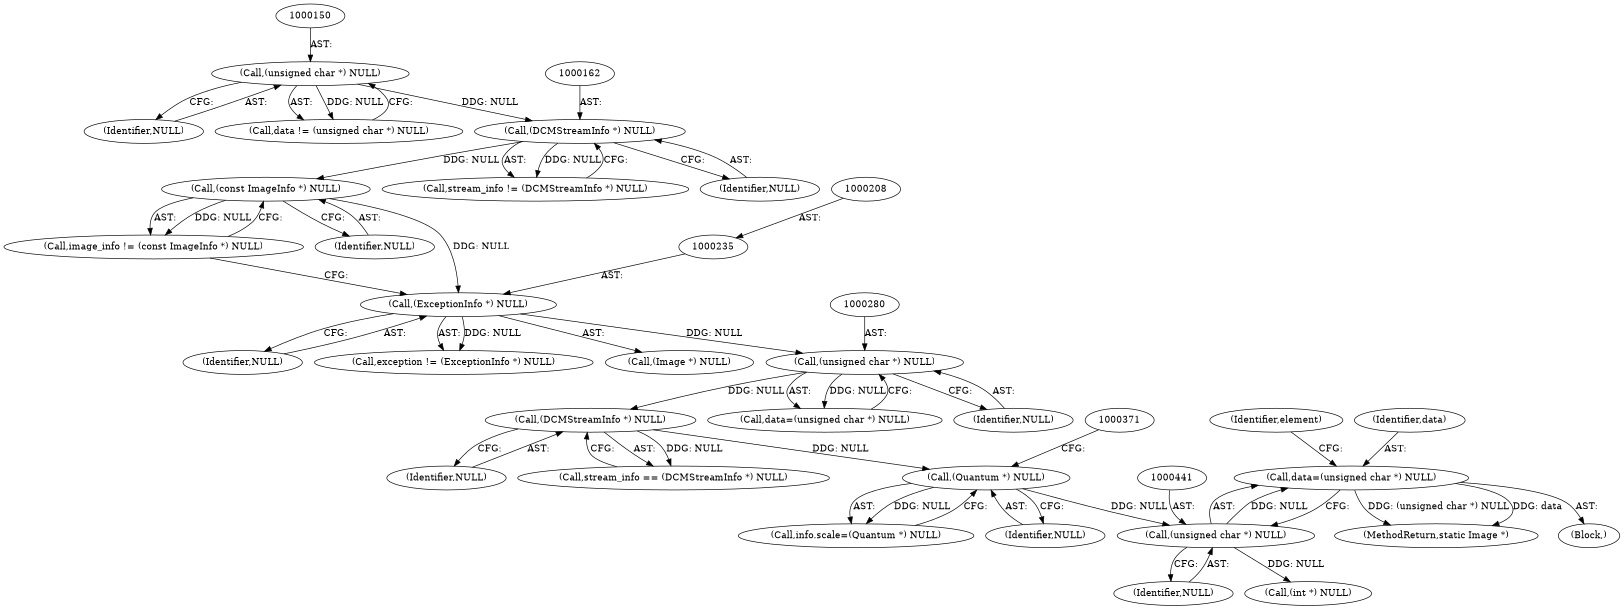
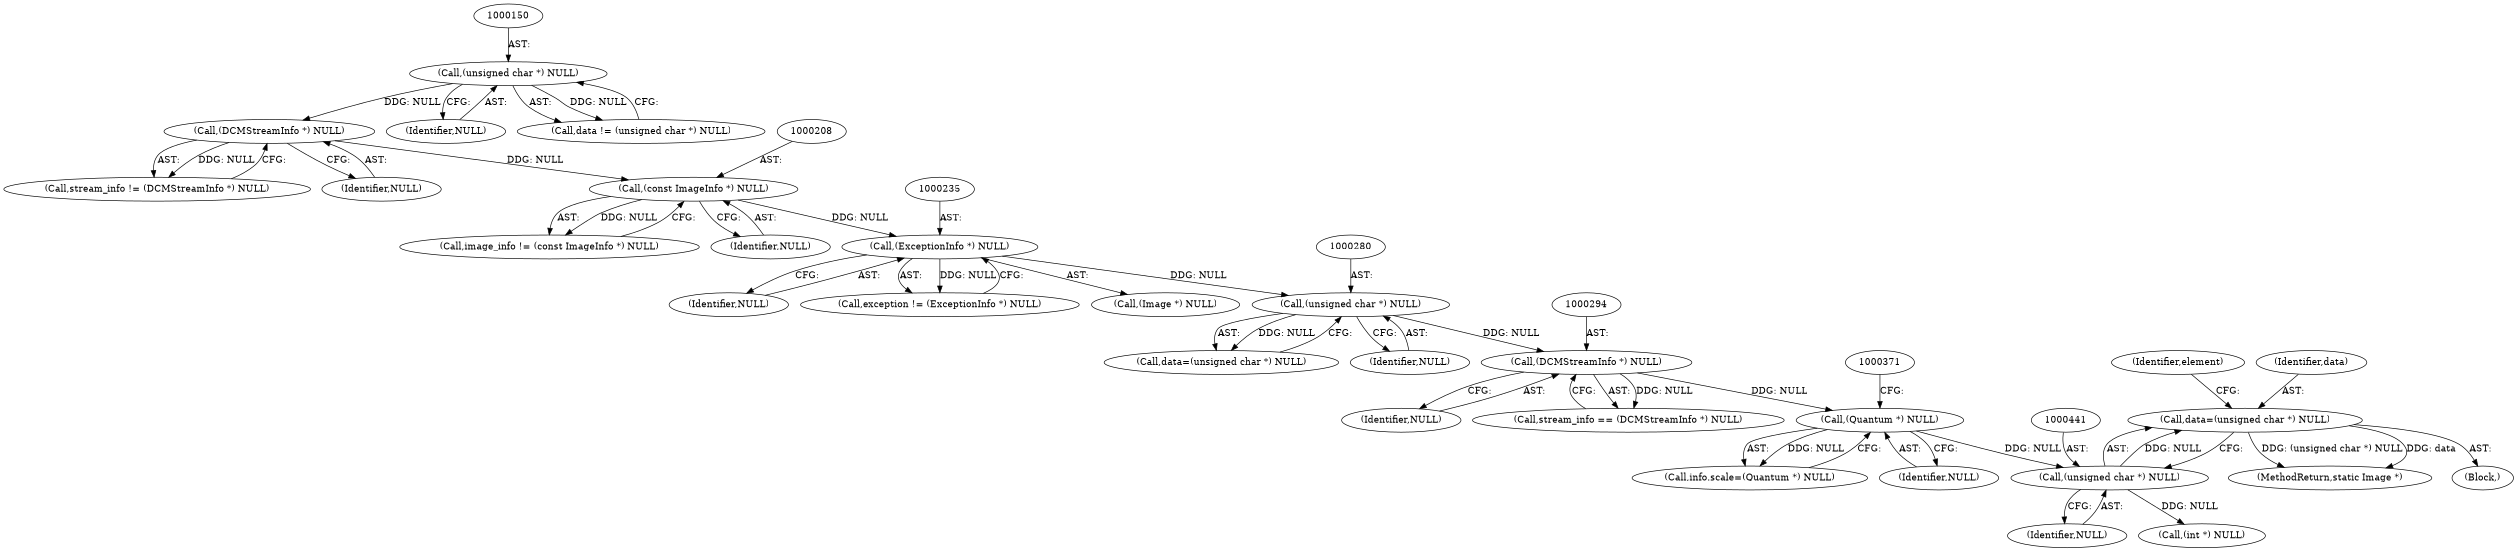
node "1000162": removed
edge "1000208" -> "1000235": now "1000208" -> "(Call,(const ImageInfo *) NULL)"
edge "(Call,image_info != (const ImageInfo *) NULL)" -> "(Call,(ExceptionInfo *) NULL)": now "(Call,exception != (ExceptionInfo *) NULL)" -> "(Call,(ExceptionInfo *) NULL)"
node "1000294": added
